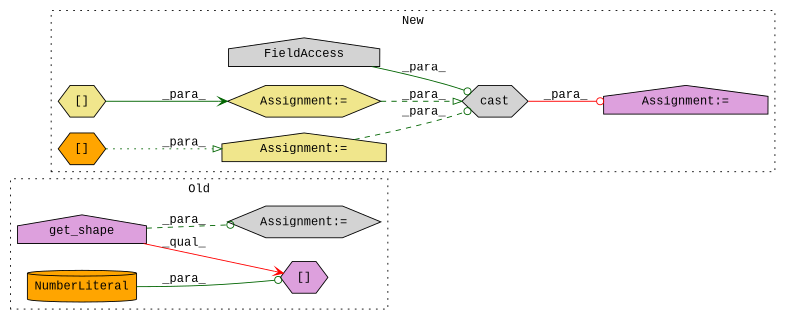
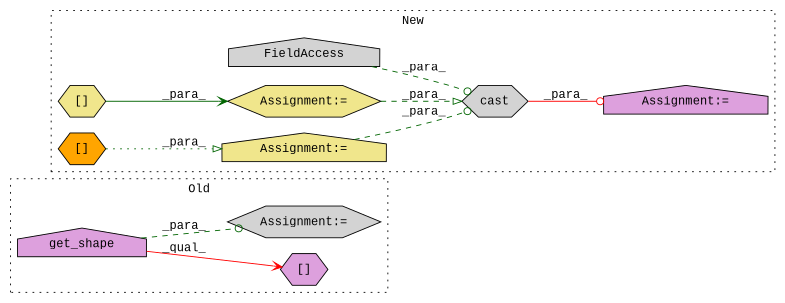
edge "FieldAccess" -> "cast": style solid -> dashed
node "NumberLiteral": removed
